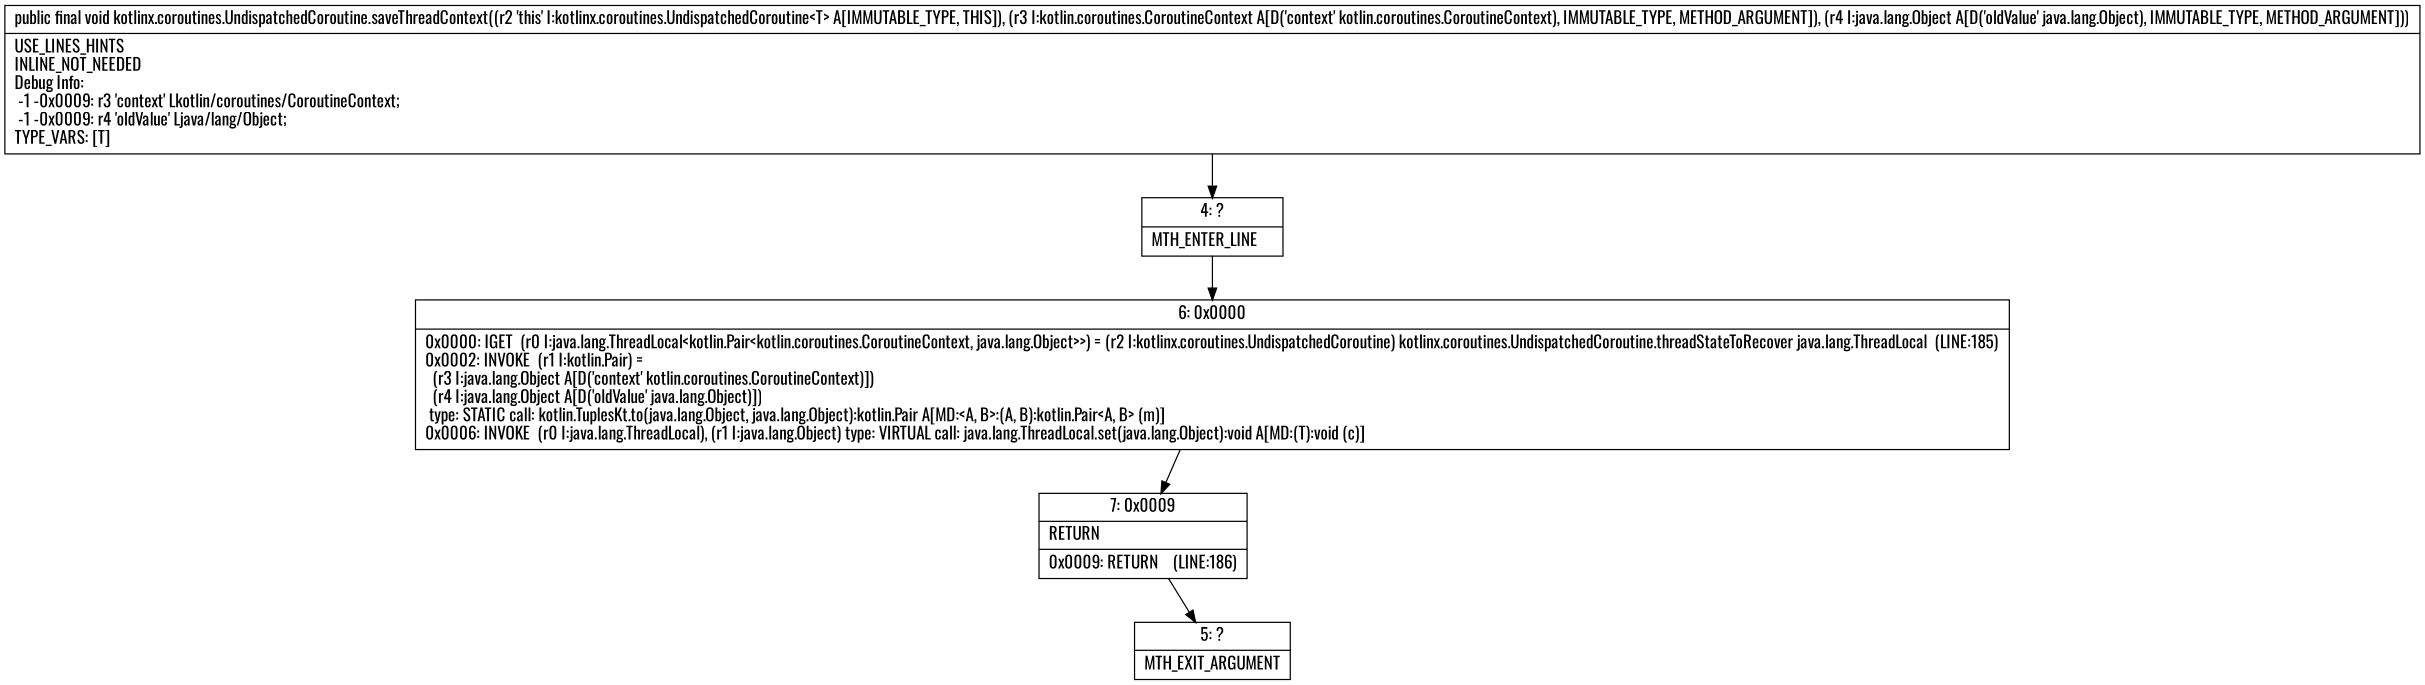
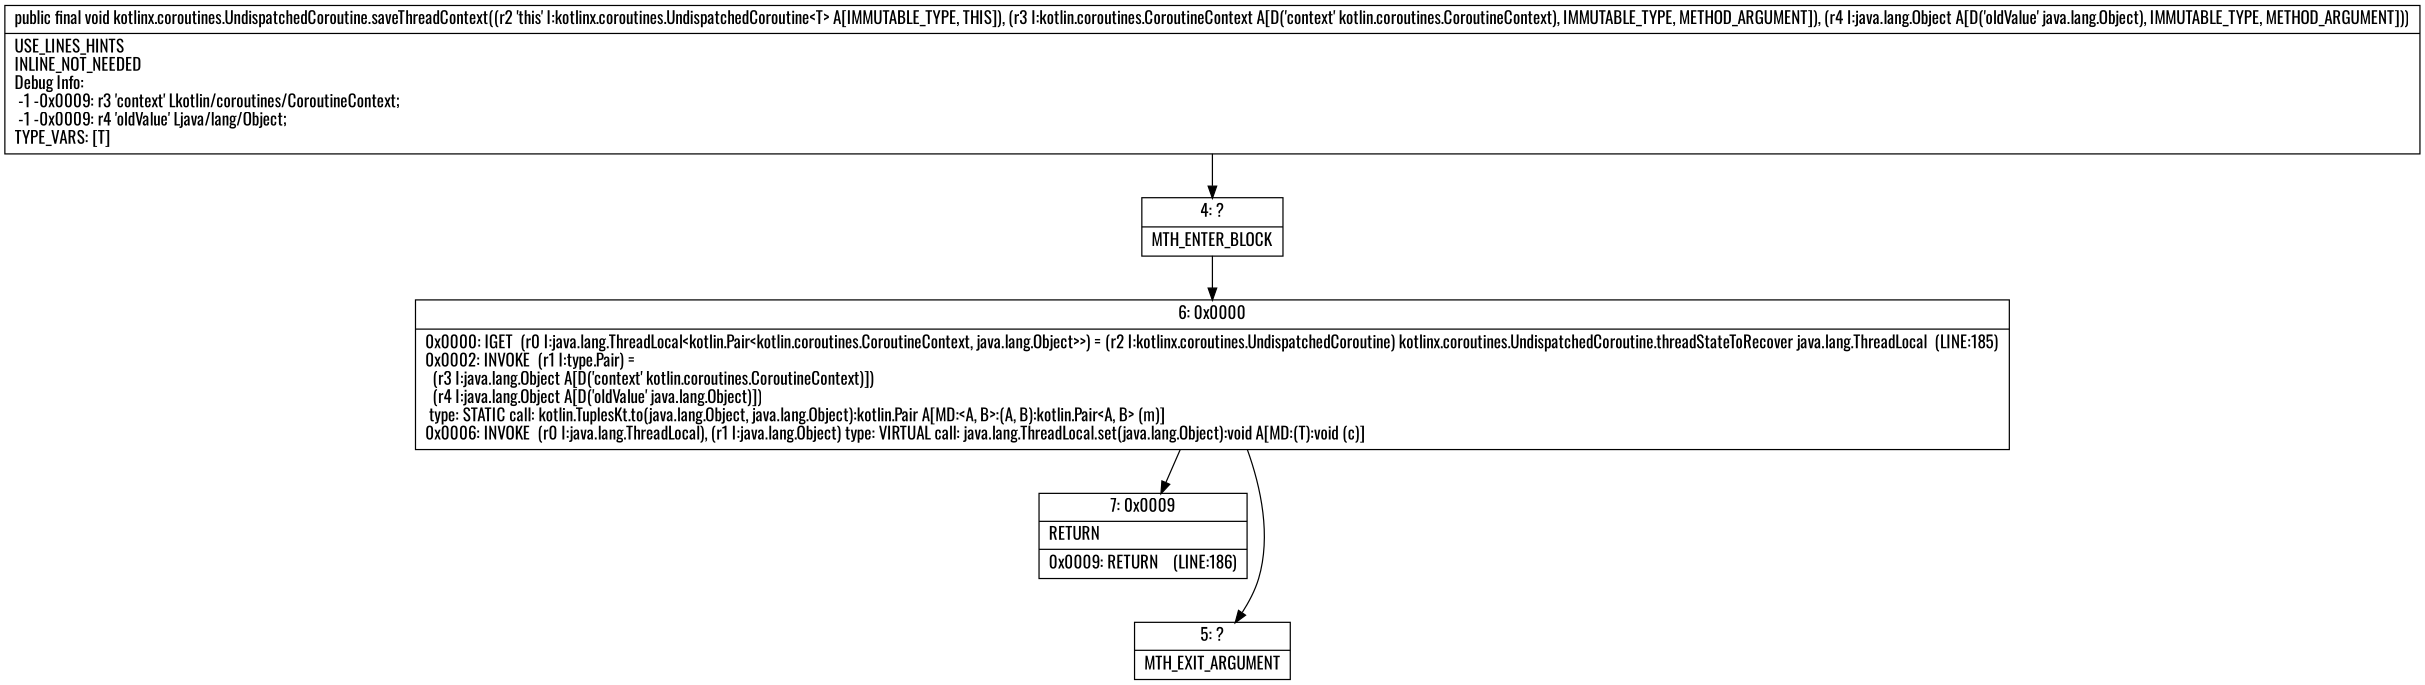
node "4: ?": text "MTH_ENTER_LINE" -> "MTH_ENTER_BLOCK"
node "6: 0x0000": text "0x0002: INVOKE  (r1 I:kotlin.Pair) =" -> "0x0002: INVOKE  (r1 I:type.Pair) ="
edge "7: 0x0009" -> "5: ?": now "6: 0x0000" -> "5: ?"
